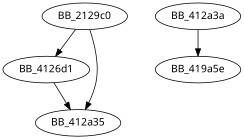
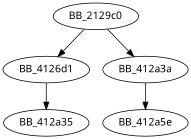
edge "BB_2129c0" -> "BB_412a35": now "BB_2129c0" -> "BB_412a3a"
node "BB_419a5e": label "BB_419a5e" -> "BB_412a5e"
